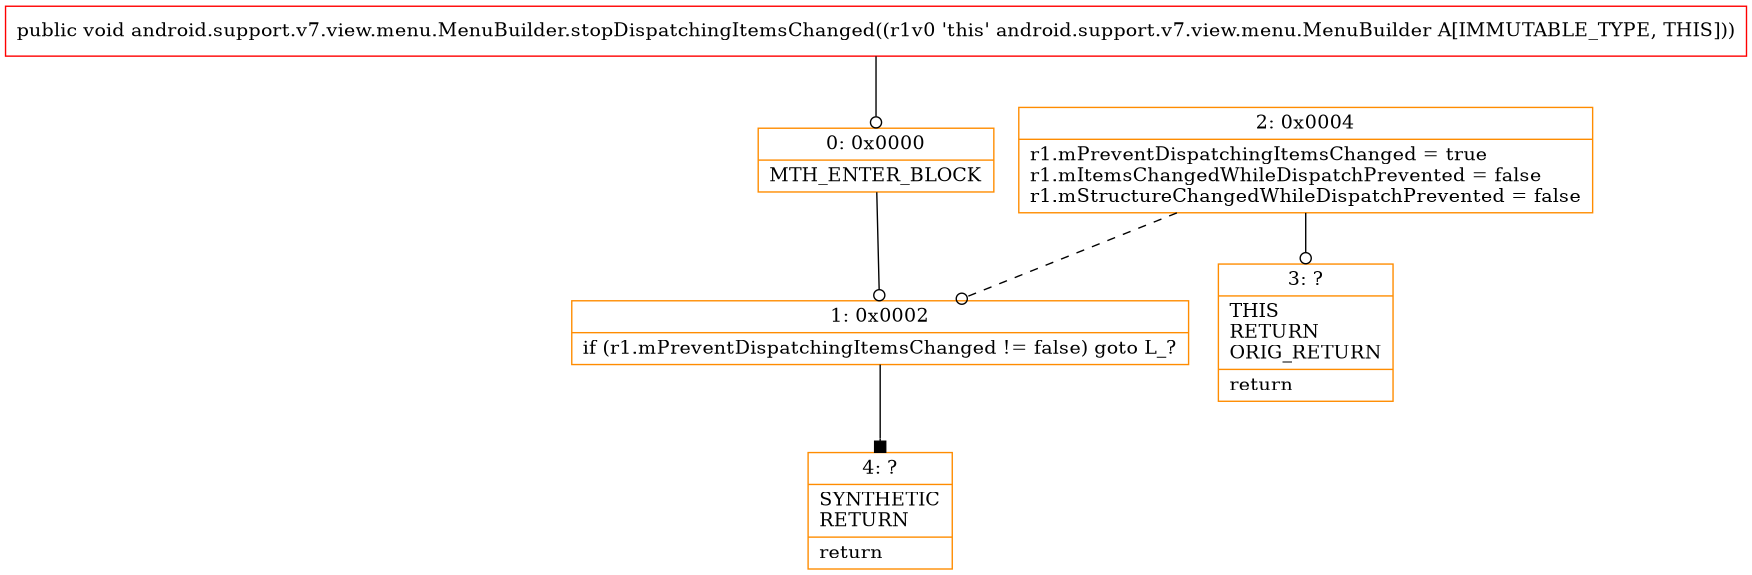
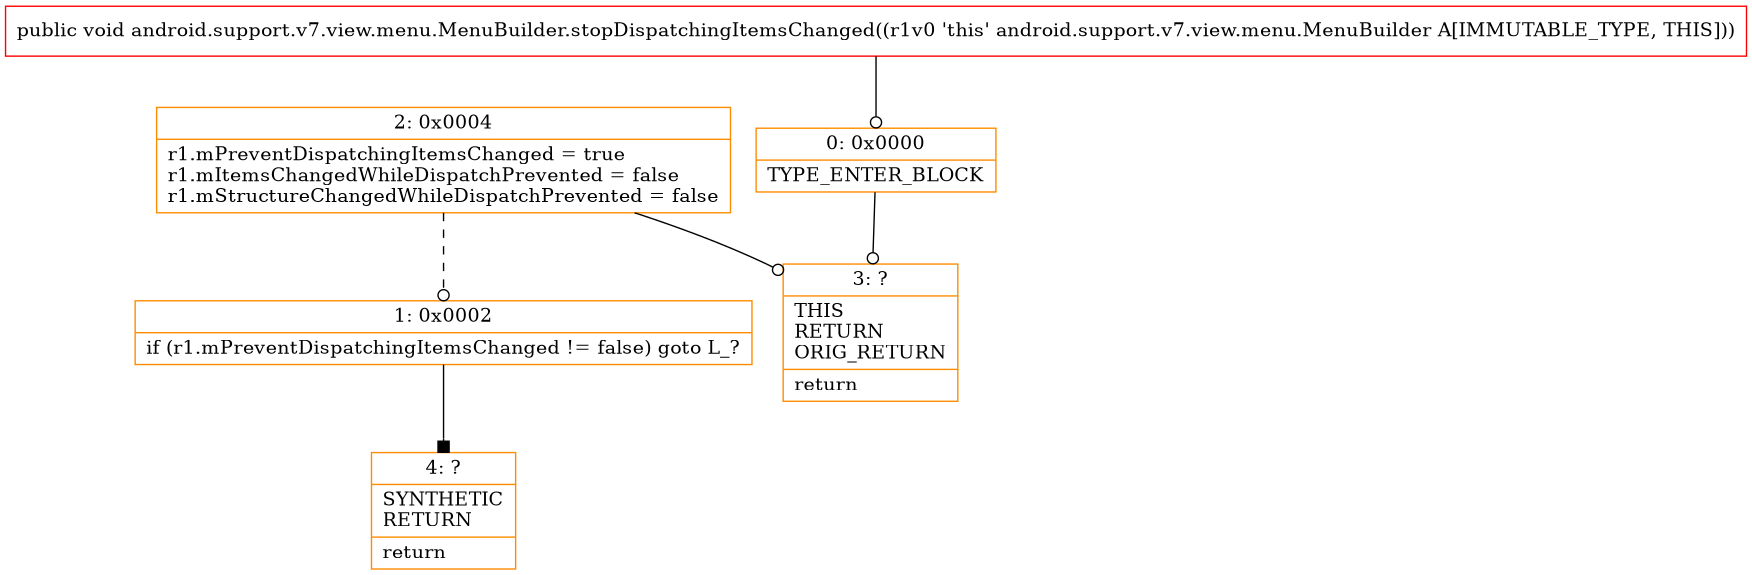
node "0: 0x0000": text "MTH_ENTER_BLOCK" -> "TYPE_ENTER_BLOCK"
edge "0: 0x0000" -> "1: 0x0002": now "0: 0x0000" -> "3: ?"
